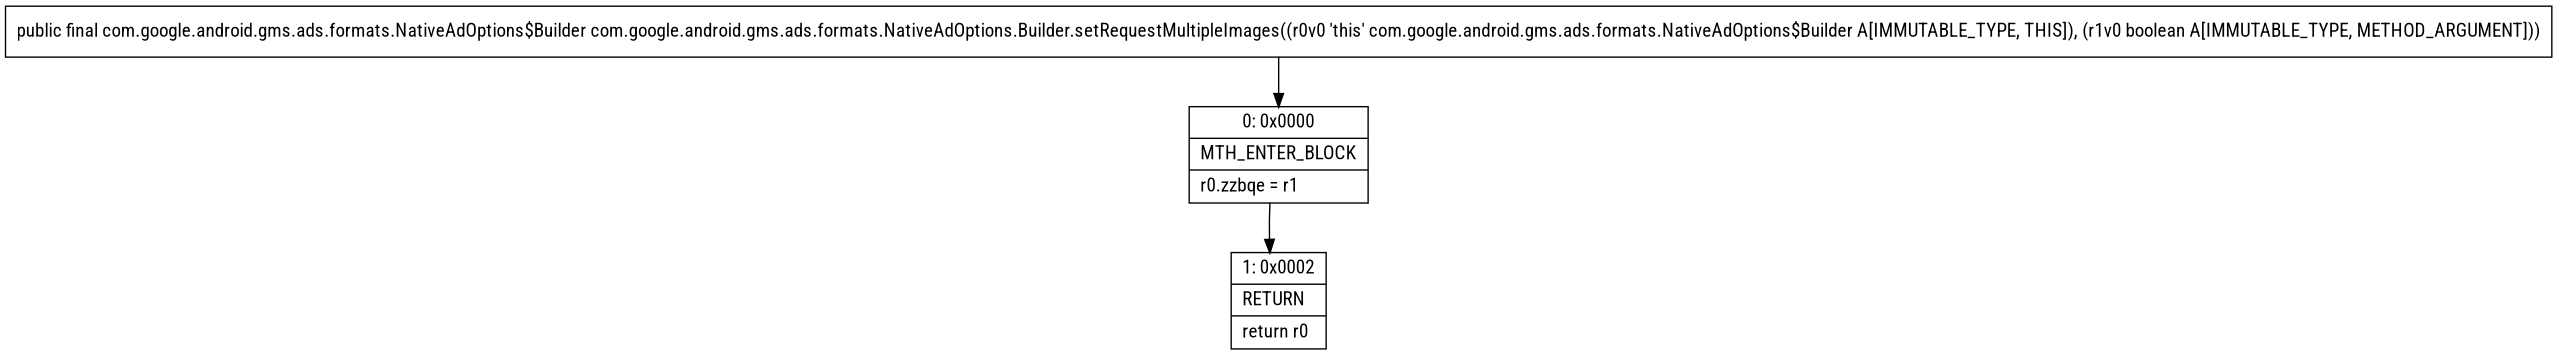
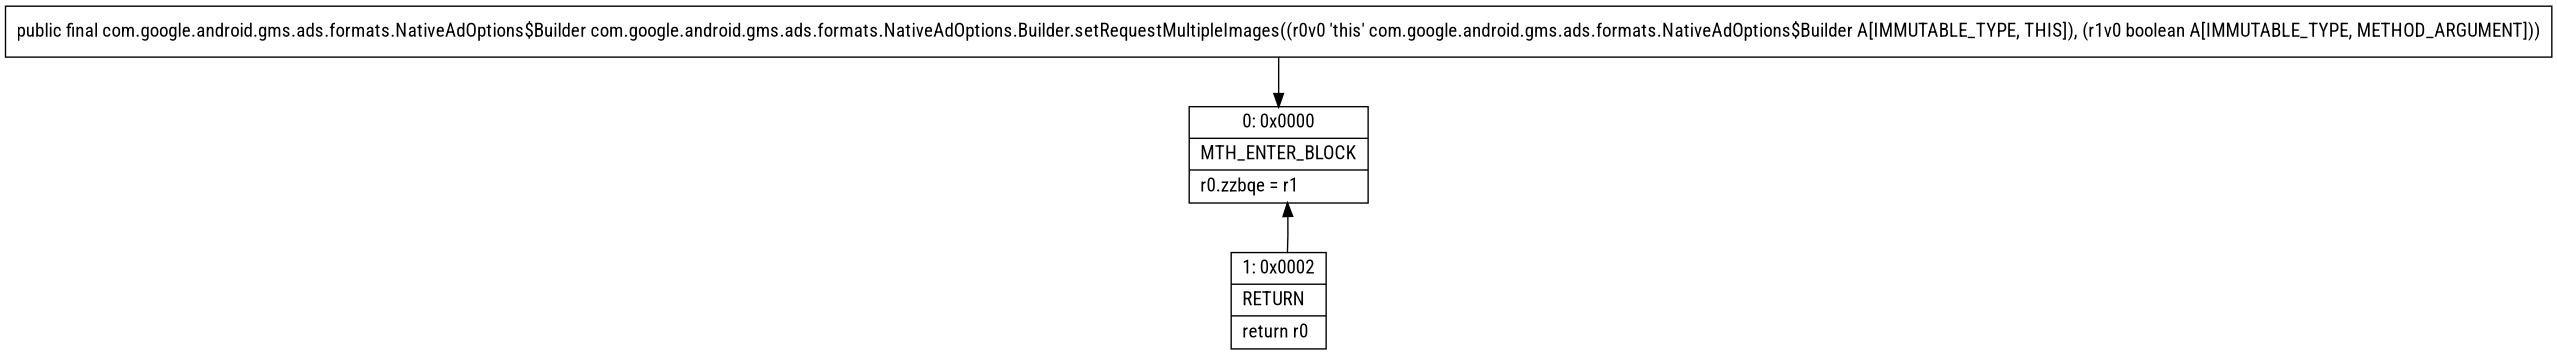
edge "0: 0x0000" -> "1: 0x0002": reversed
